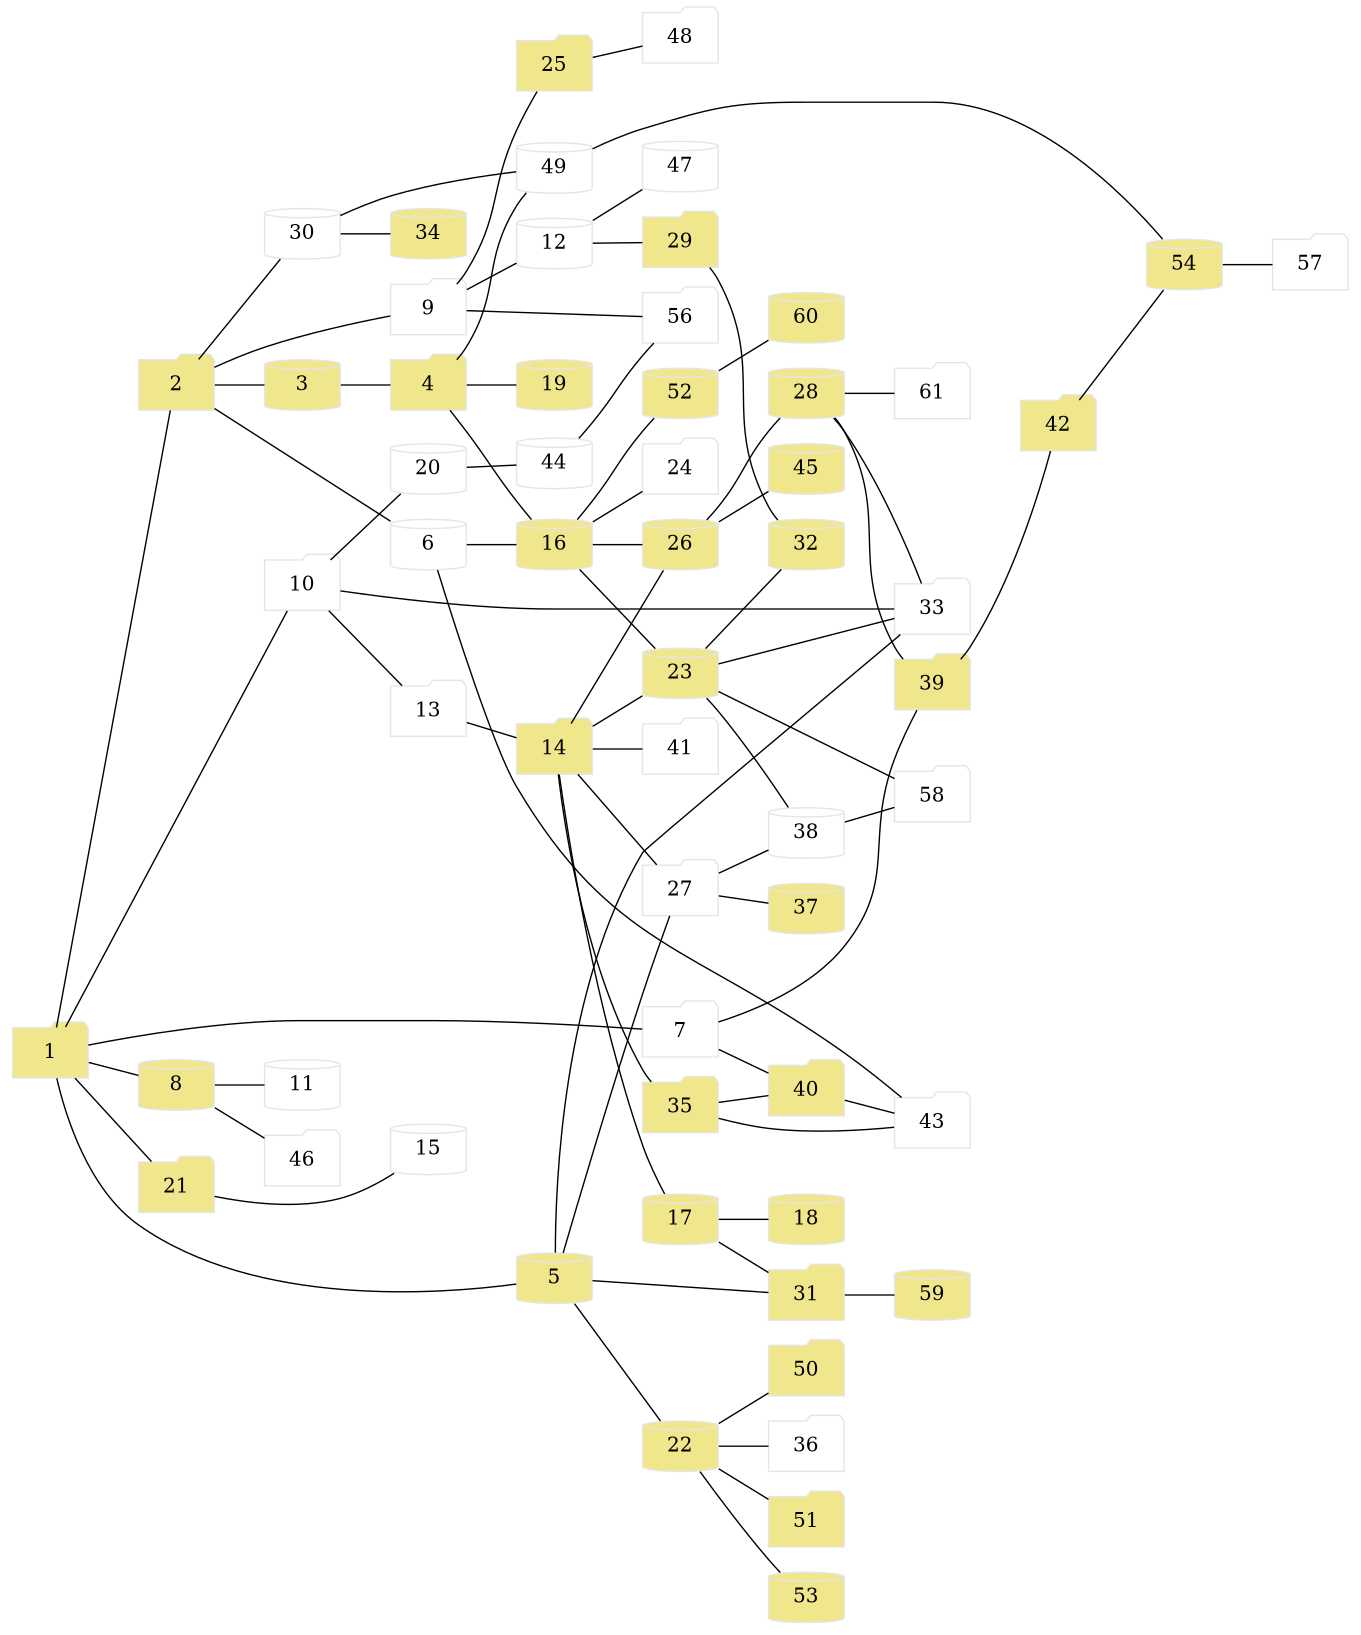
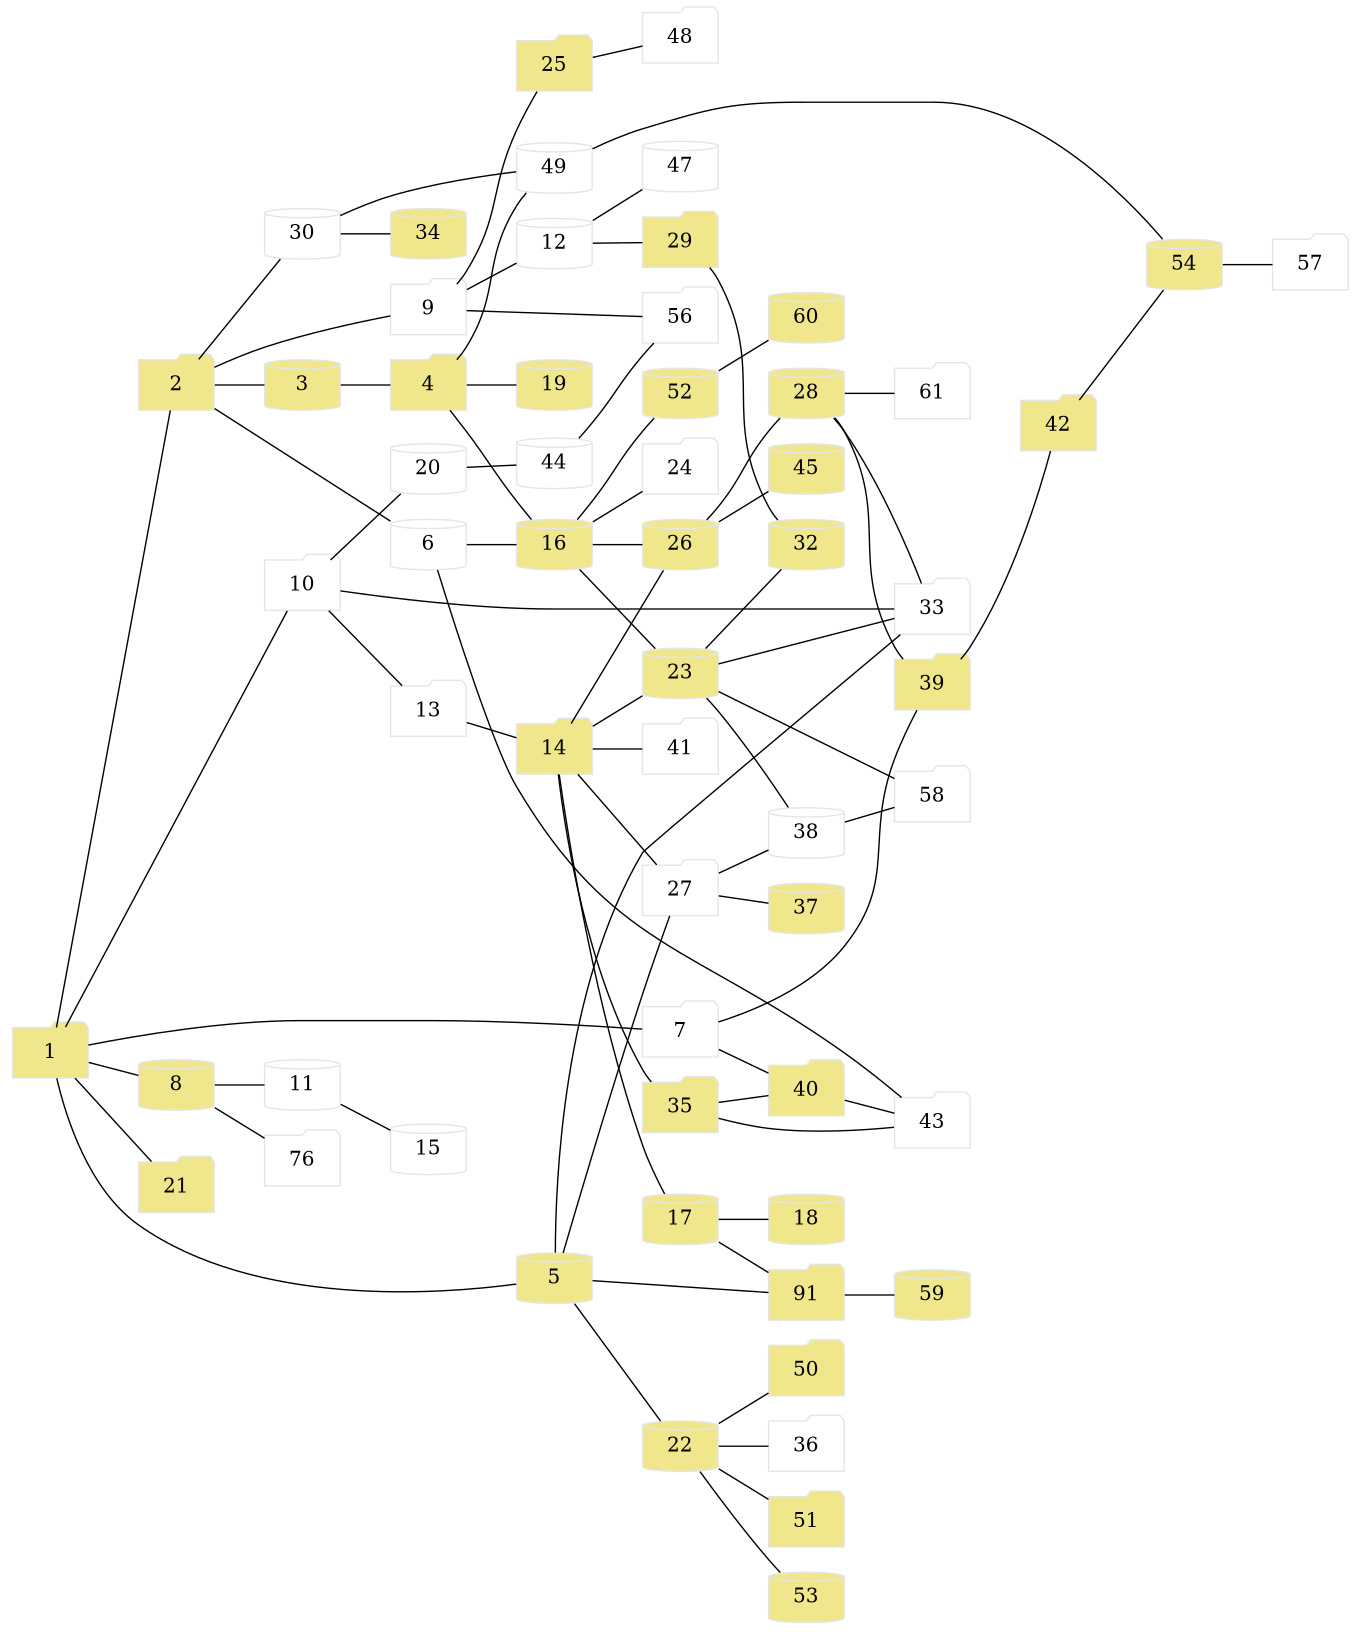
node "46": label "46" -> "76"
edge "15" -- "21": now "15" -- "11"
node "31": label "31" -> "91"
